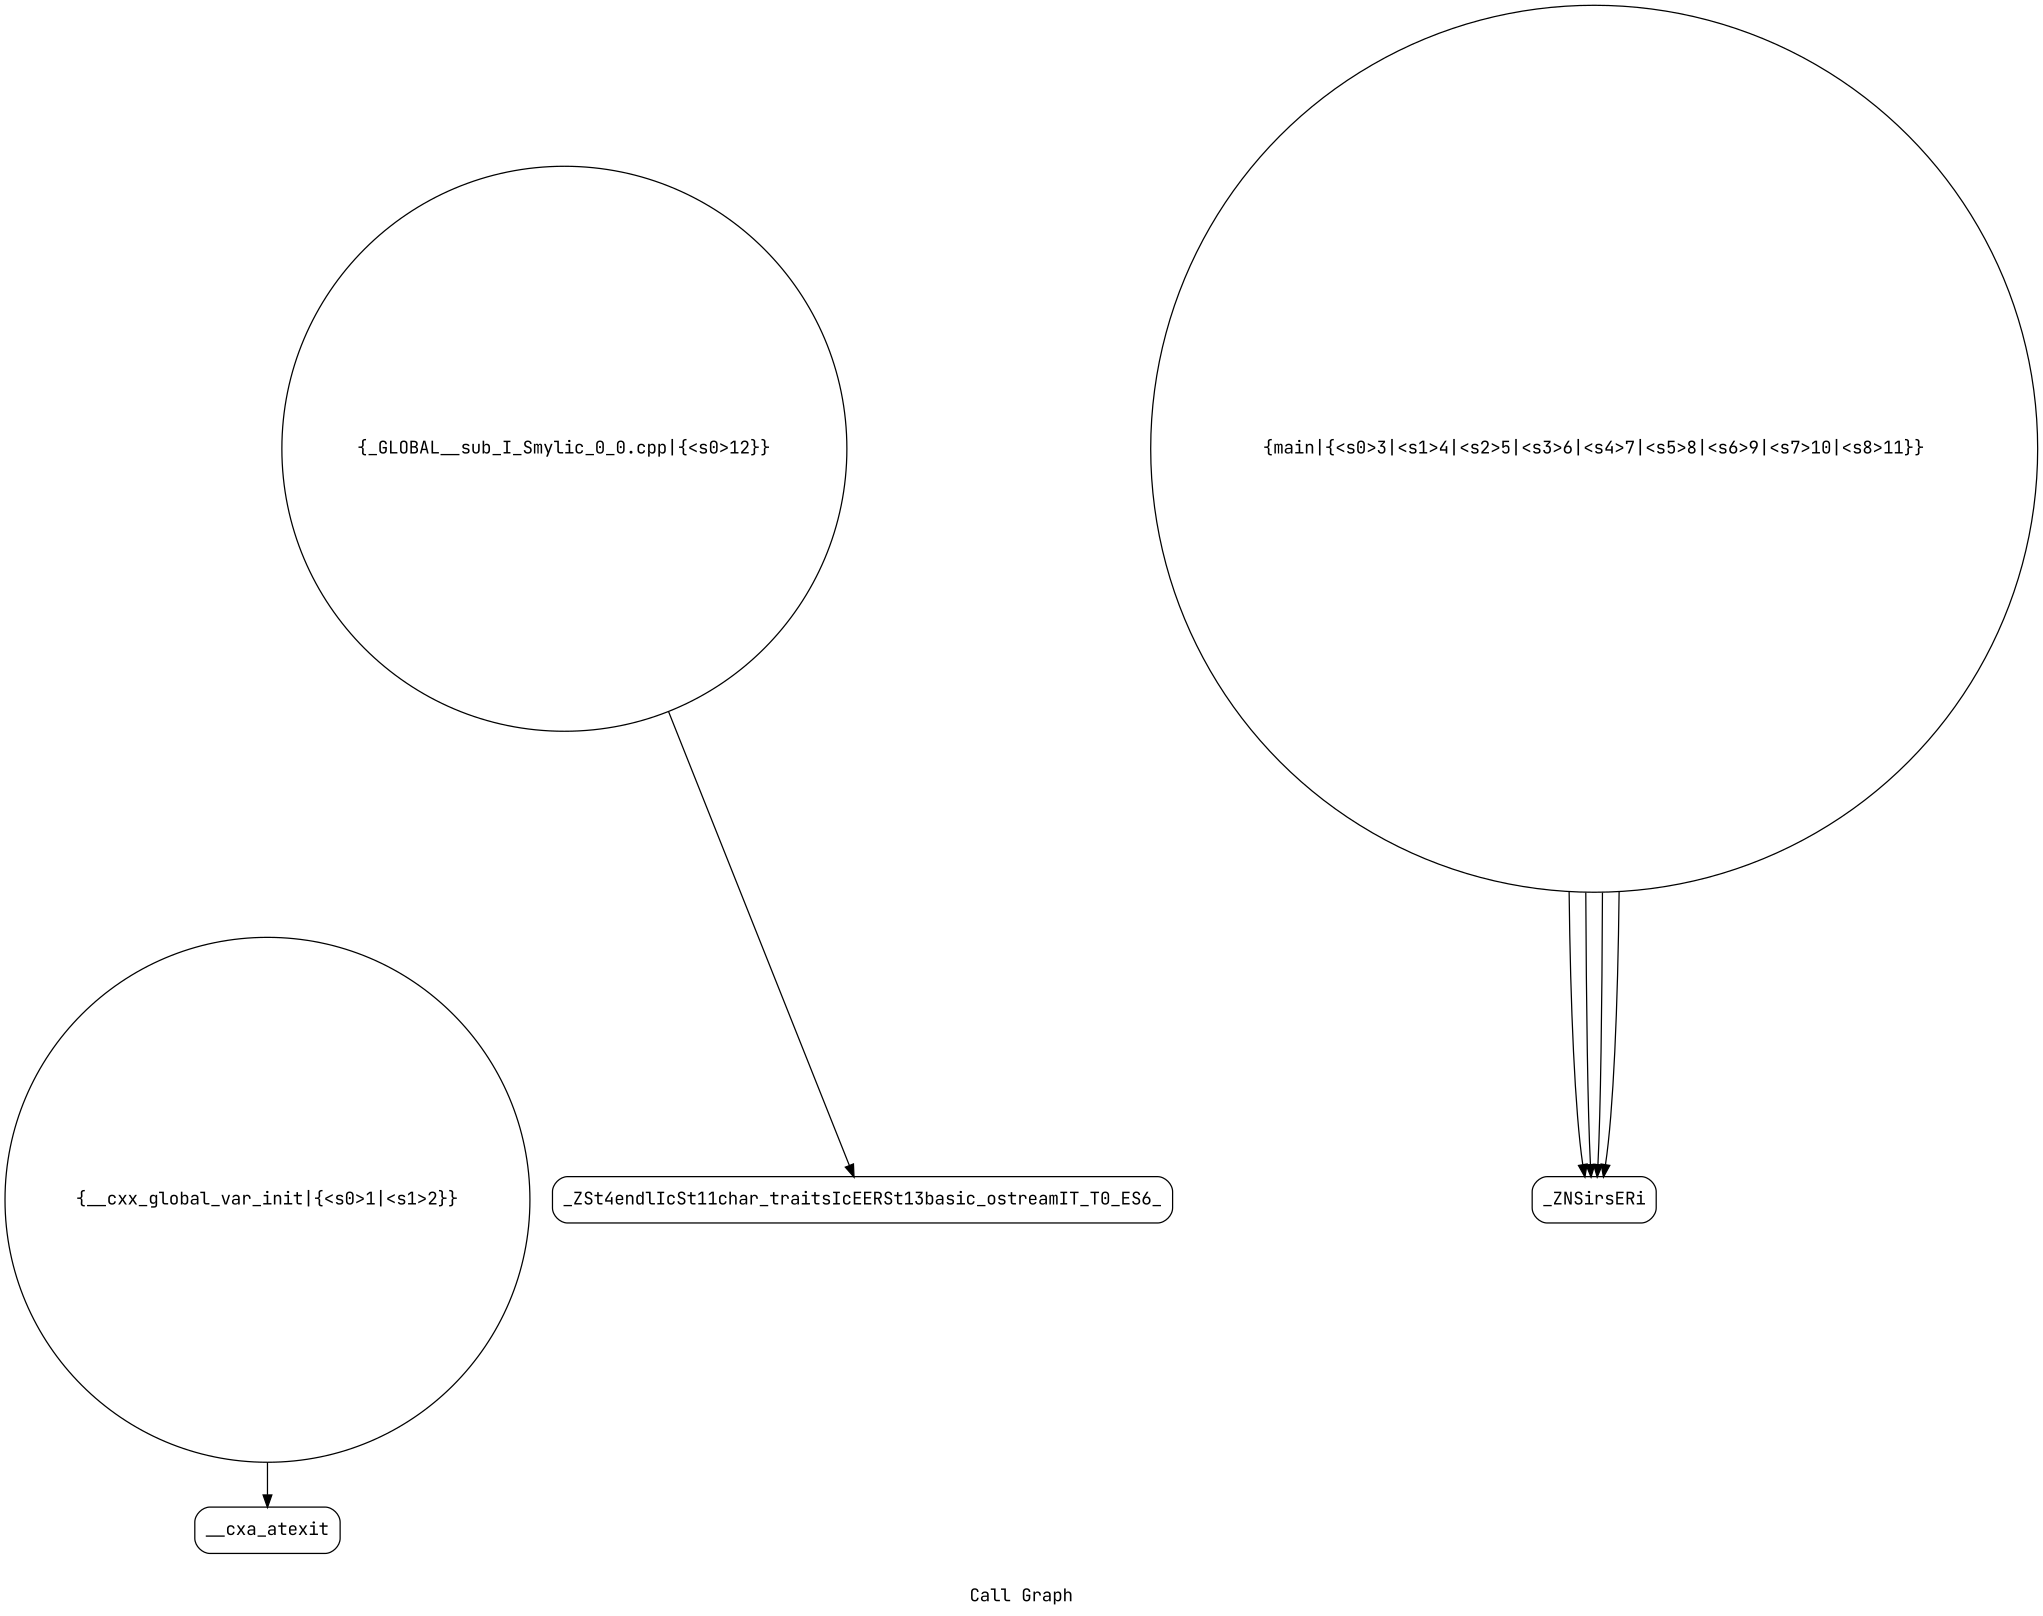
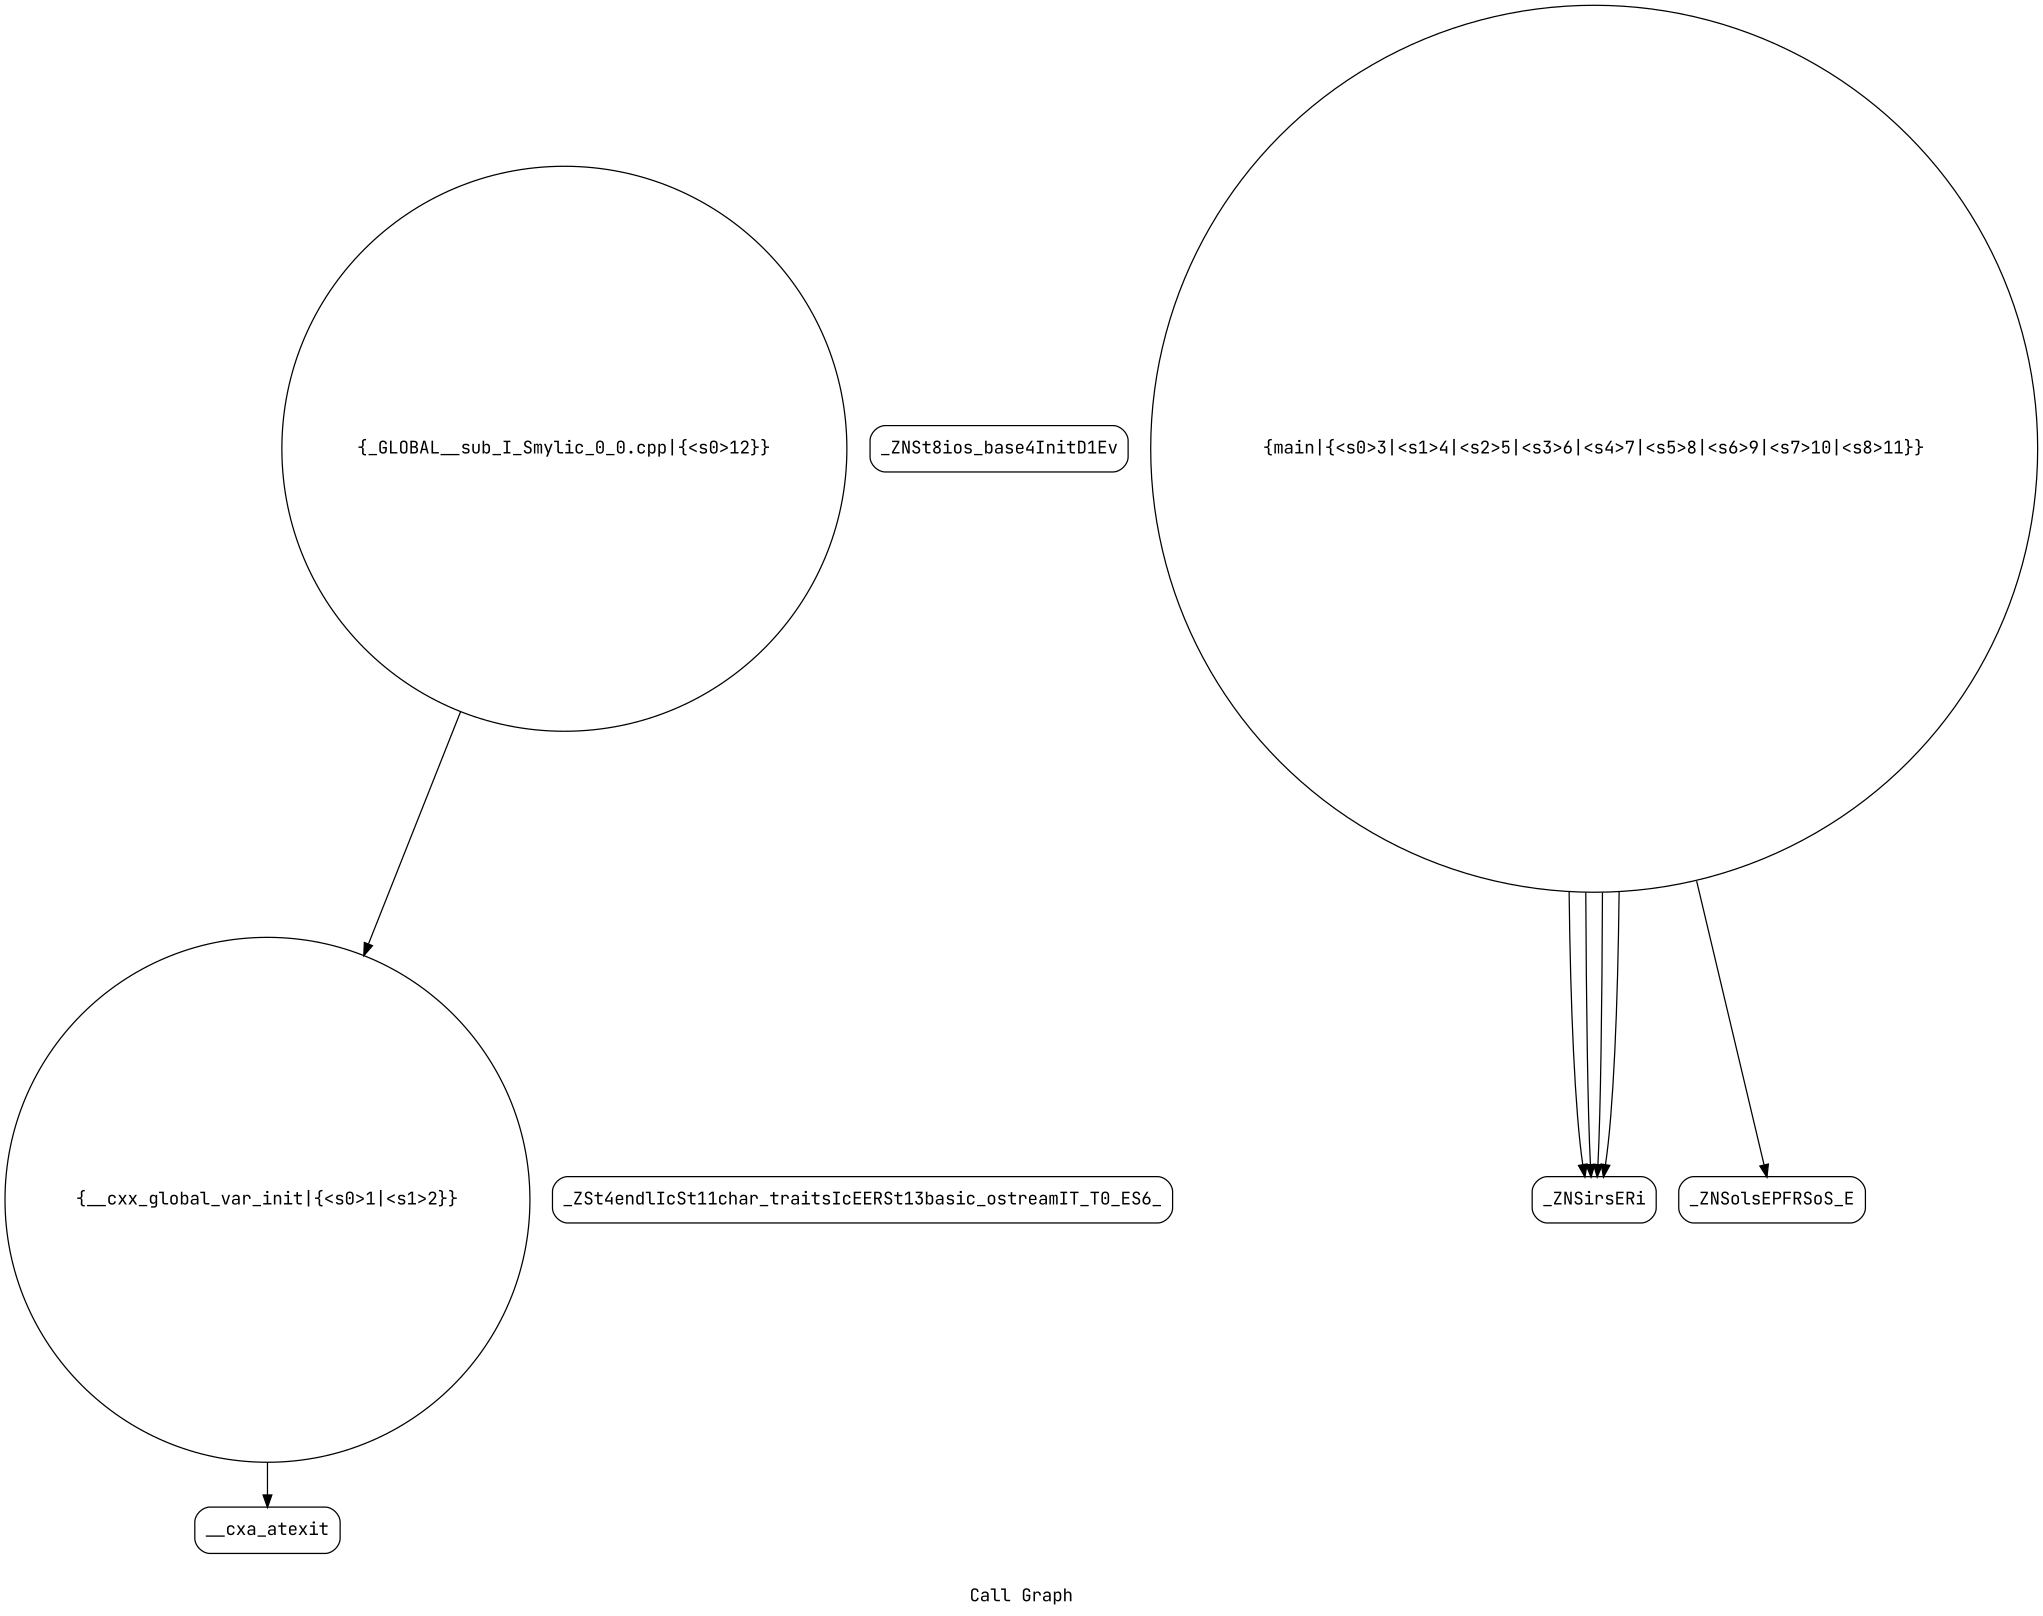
node "_ZNSt8ios_base4InitD1Ev": added
edge "{_GLOBAL__sub_I_Smylic_0_0.cpp|{<s0>12}}" -> "_ZSt4endlIcSt11char_traitsIcEERSt13basic_ostreamIT_T0_ES6_": now "{_GLOBAL__sub_I_Smylic_0_0.cpp|{<s0>12}}" -> "{__cxx_global_var_init|{<s0>1|<s1>2}}"
node "_ZNSolsEPFRSoS_E": added
